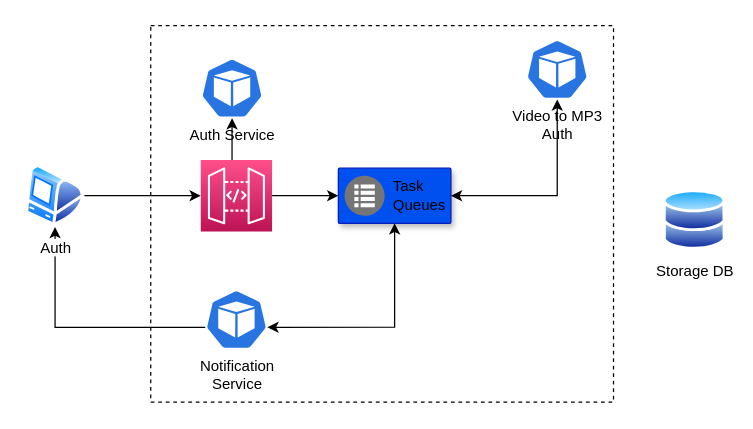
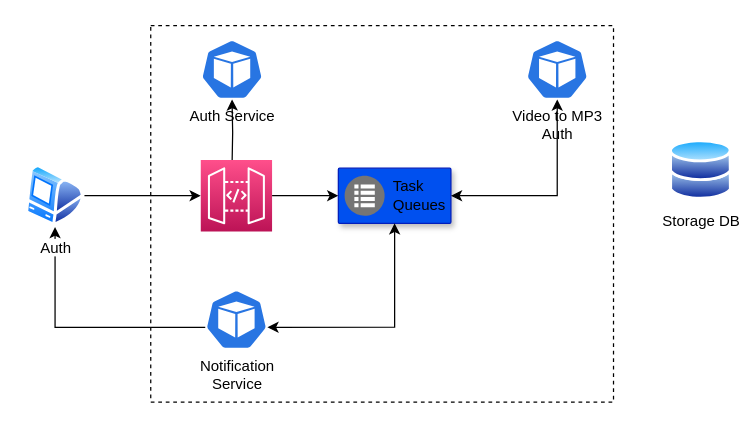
node "Auth Service": moved (232, 88) -> (232, 69)
node "Storage DB": moved (694, 220) -> (701, 170)
node "API Gateway": label "API Gateway" -> "API Storage"
